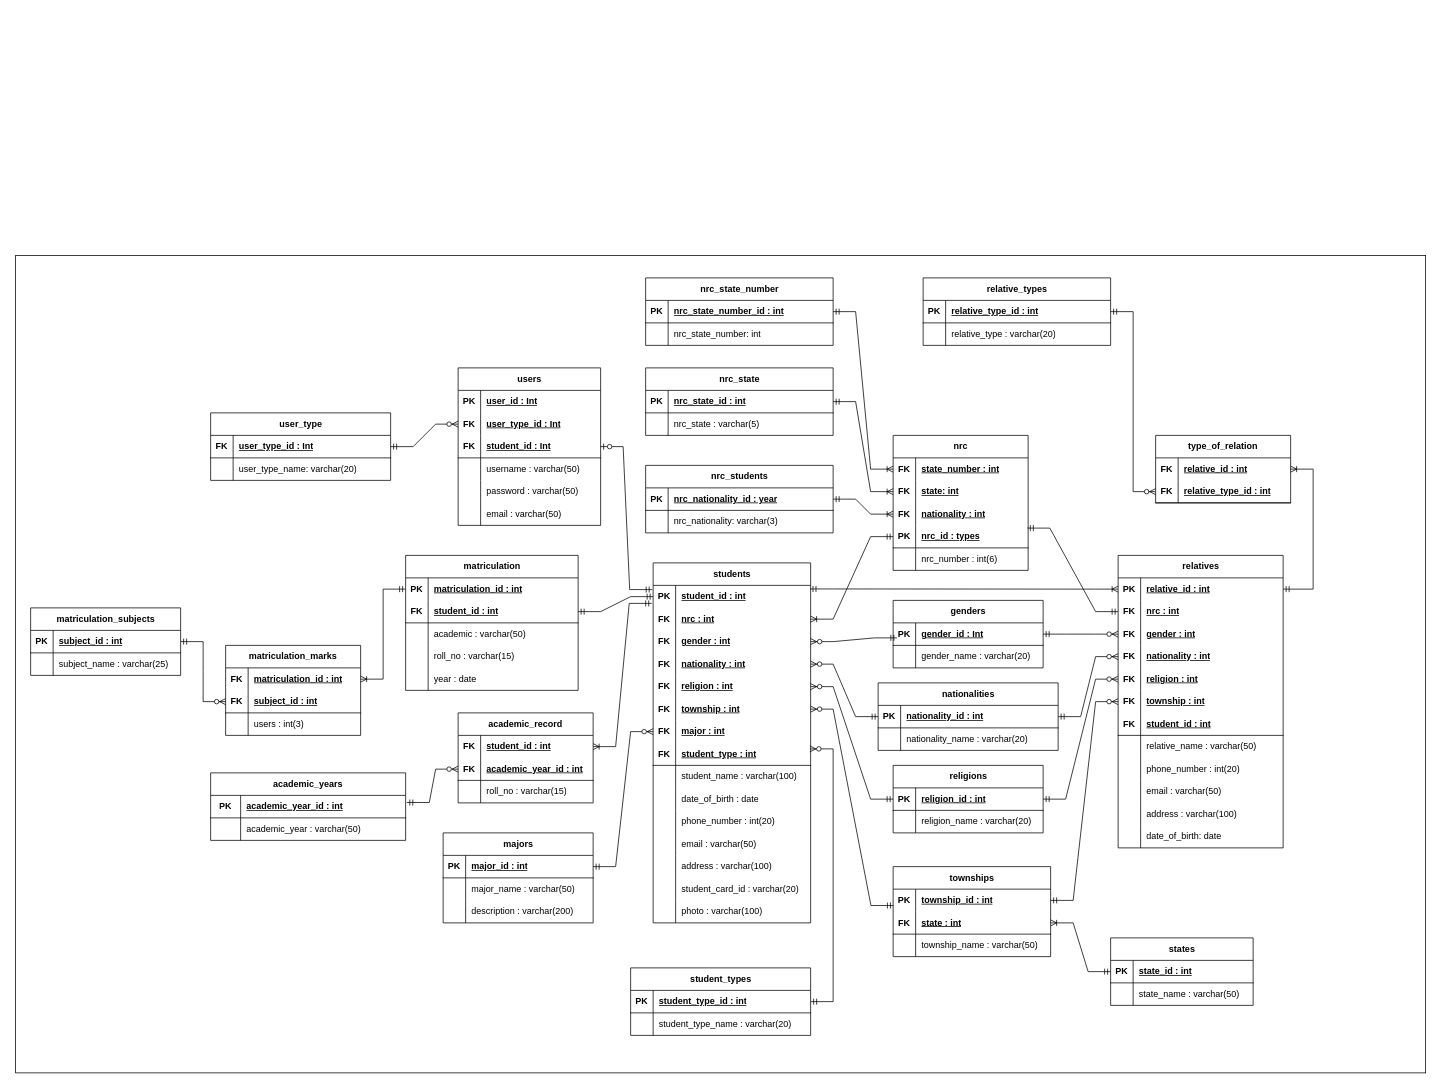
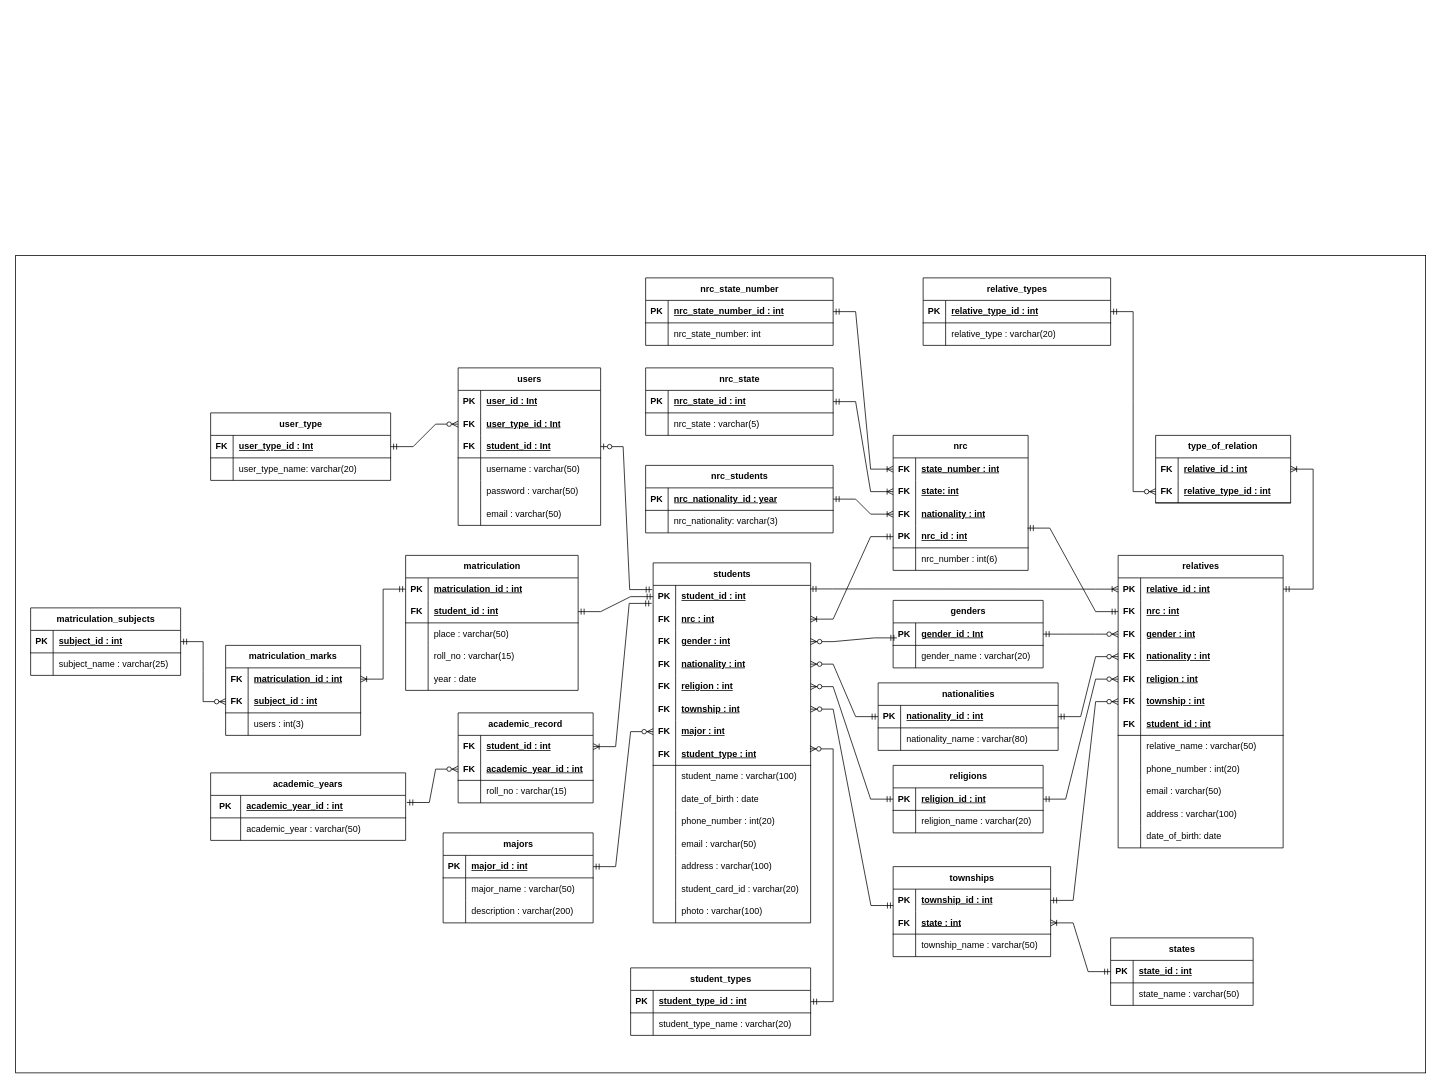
node "nrc_id : types": label "nrc_id : types" -> "nrc_id : int"
node "academic : varchar(50)": label "academic : varchar(50)" -> "place : varchar(50)"
node "nationality_name : varchar(20)": label "nationality_name : varchar(20)" -> "nationality_name : varchar(80)"
